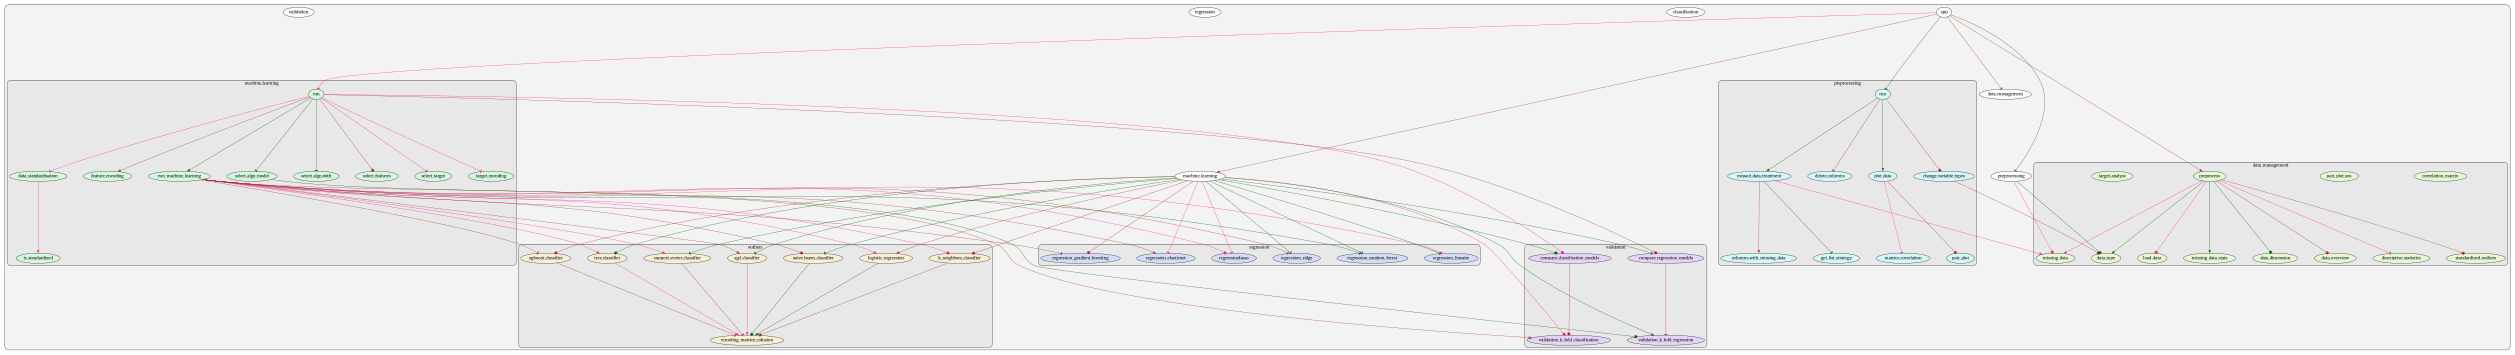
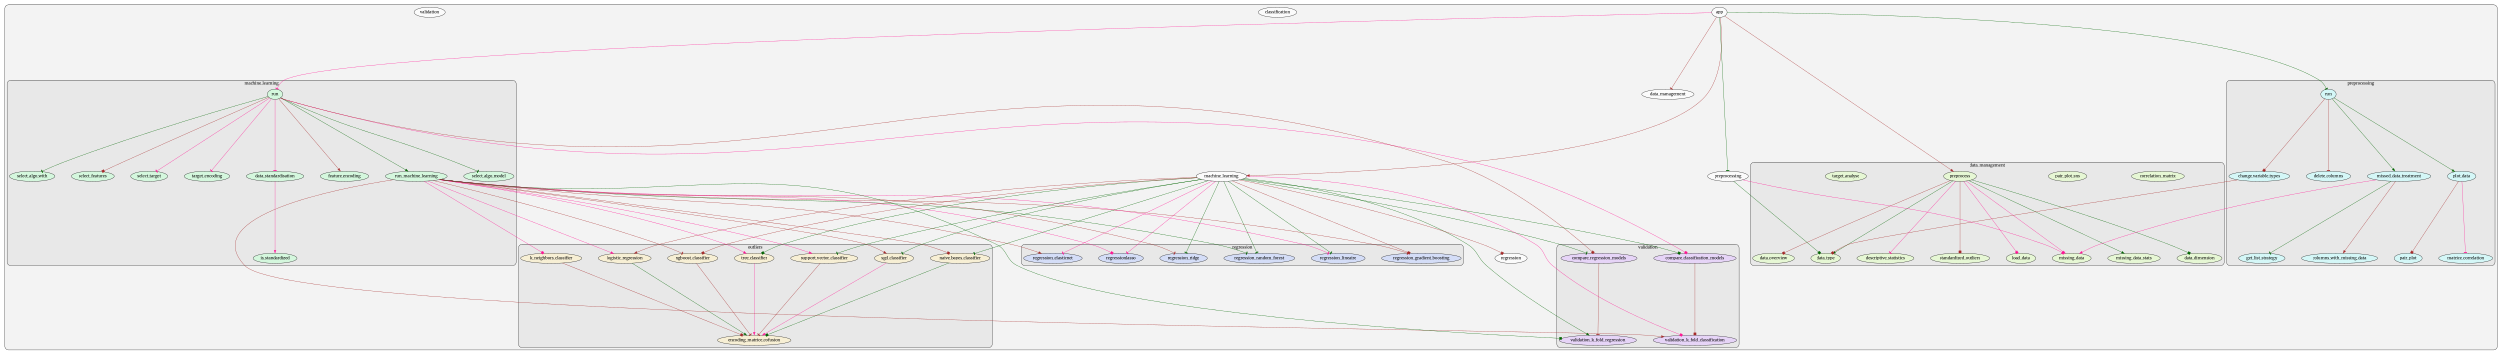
edge "machine_learning" -> "k_neighbors_classifier": now "machine_learning" -> "regression"
edge "select_algo_model" -> "validation_k_fold_regression": now "run_machine_learning" -> "validation_k_fold_regression"
